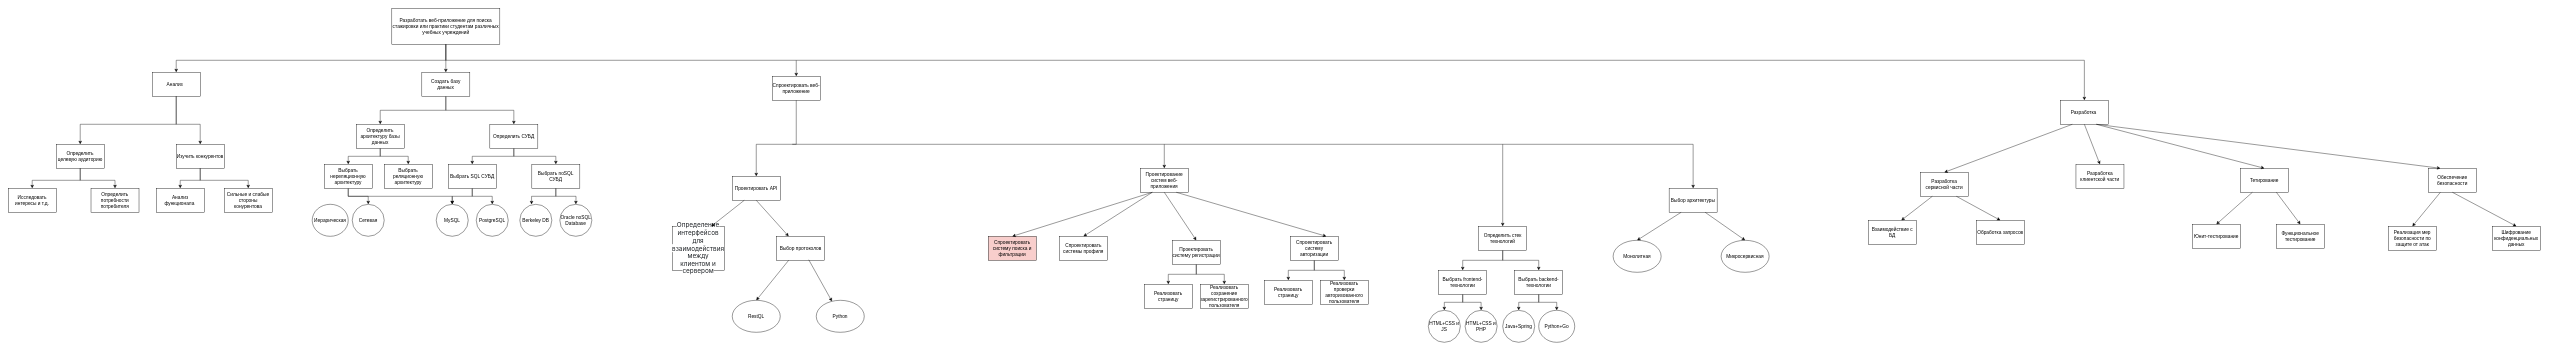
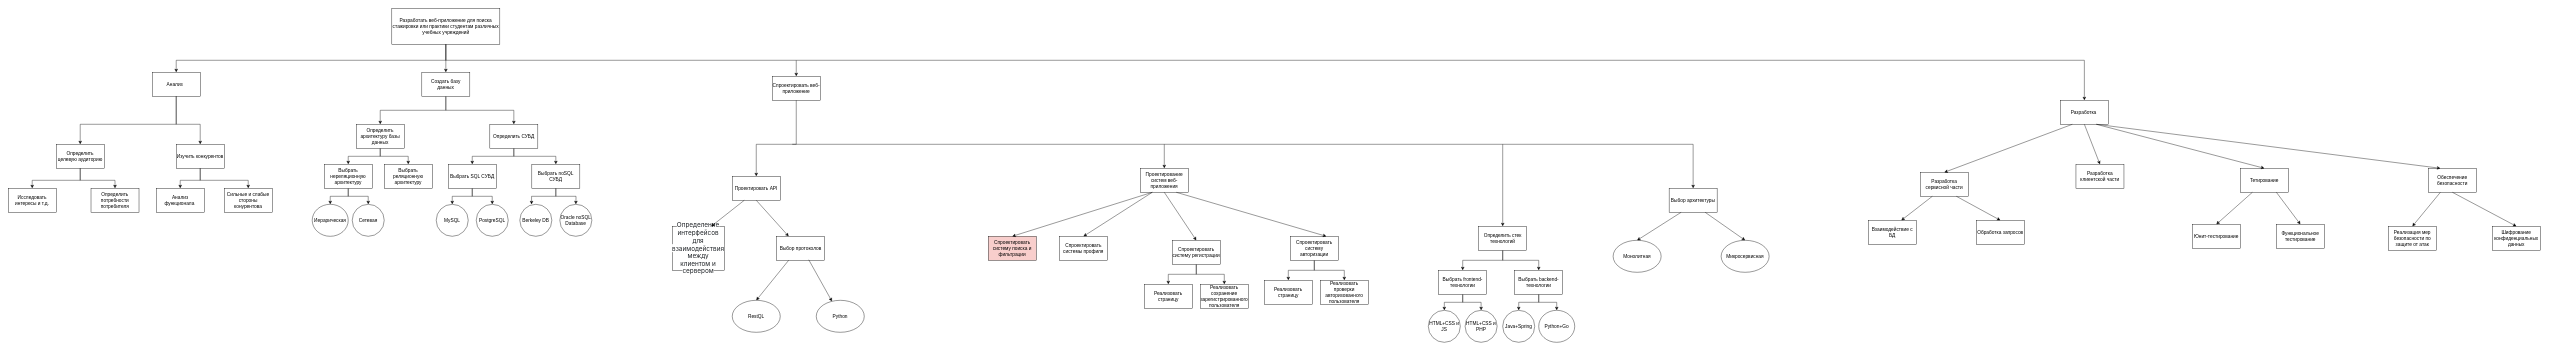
edge "Выбрать нереляционную архитектуру" -> "MySQL": now "Выбрать нереляционную архитектуру" -> "Иерарическая"
node "Проектировать систему регистрации": label "Проектировать систему регистрации" -> "Спроектировать систему регистрации"
